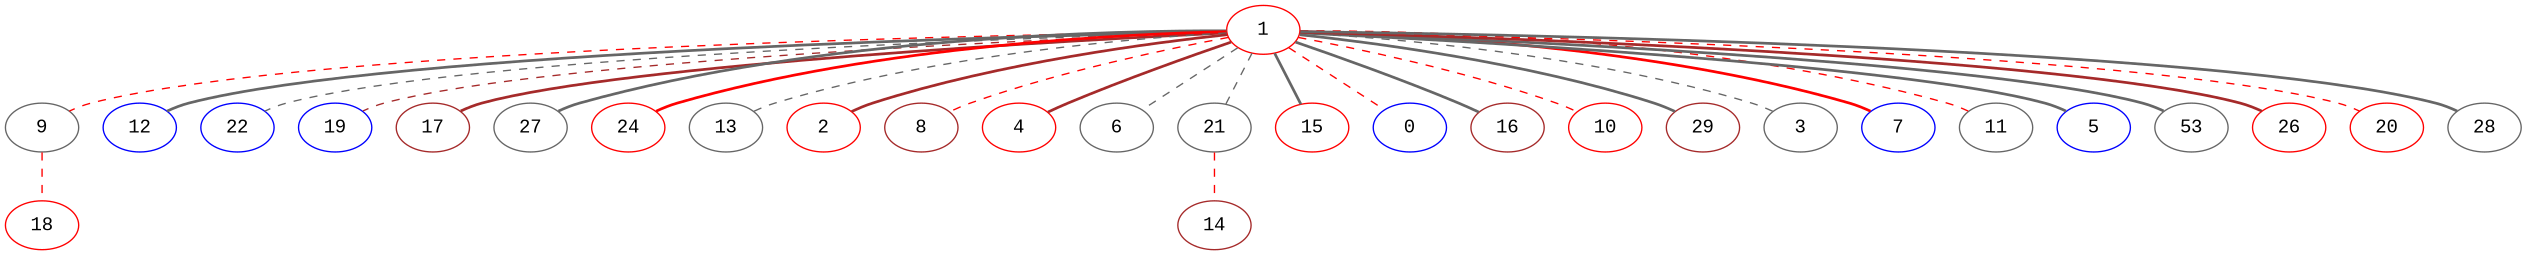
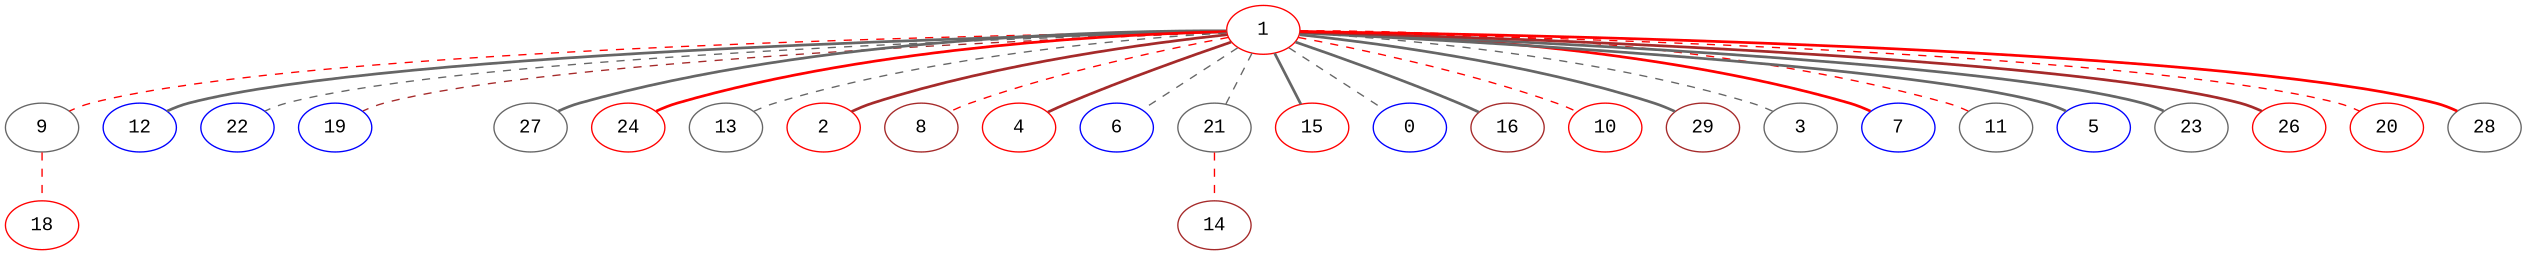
edge "1" -- "28": color gray40 -> red
edge "1" -- "0": color red -> gray40
node "17": removed
node "6": color gray40 -> blue
node "53": label "53" -> "23"
